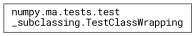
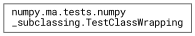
node "numpy.ma.tests.test _subclassing.TestClassWrapping": label "numpy.ma.tests.test _subclassing.TestClassWrapping" -> "numpy.ma.tests.numpy _subclassing.TestClassWrapping"
